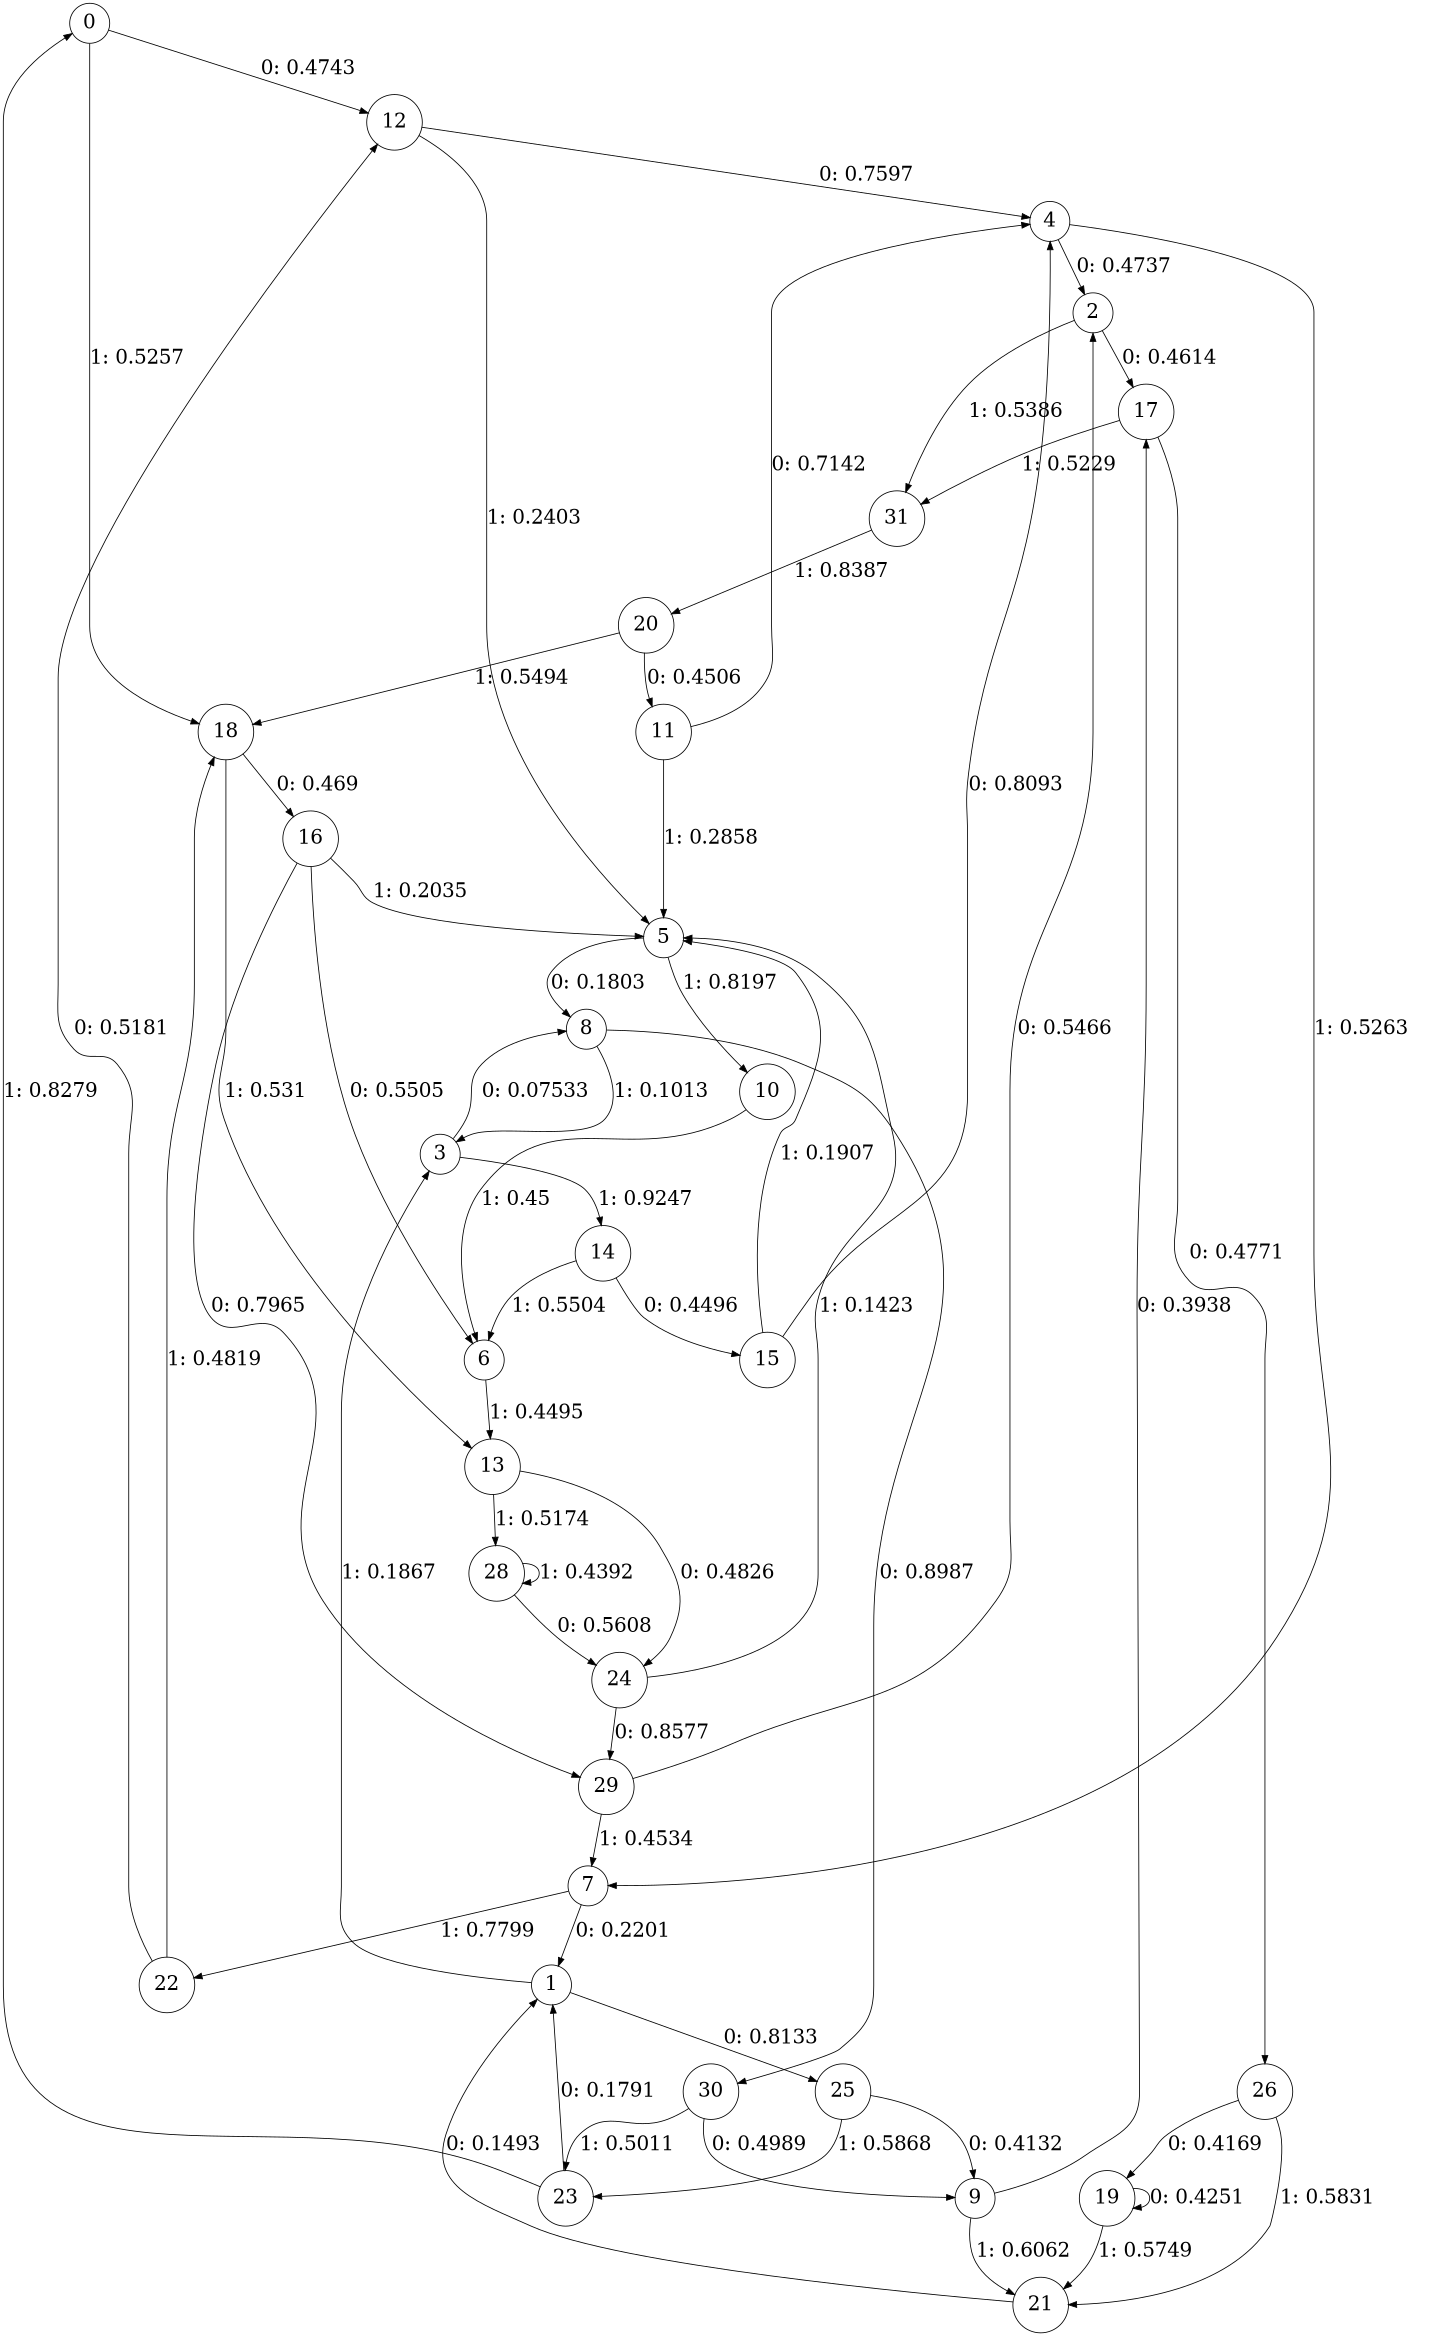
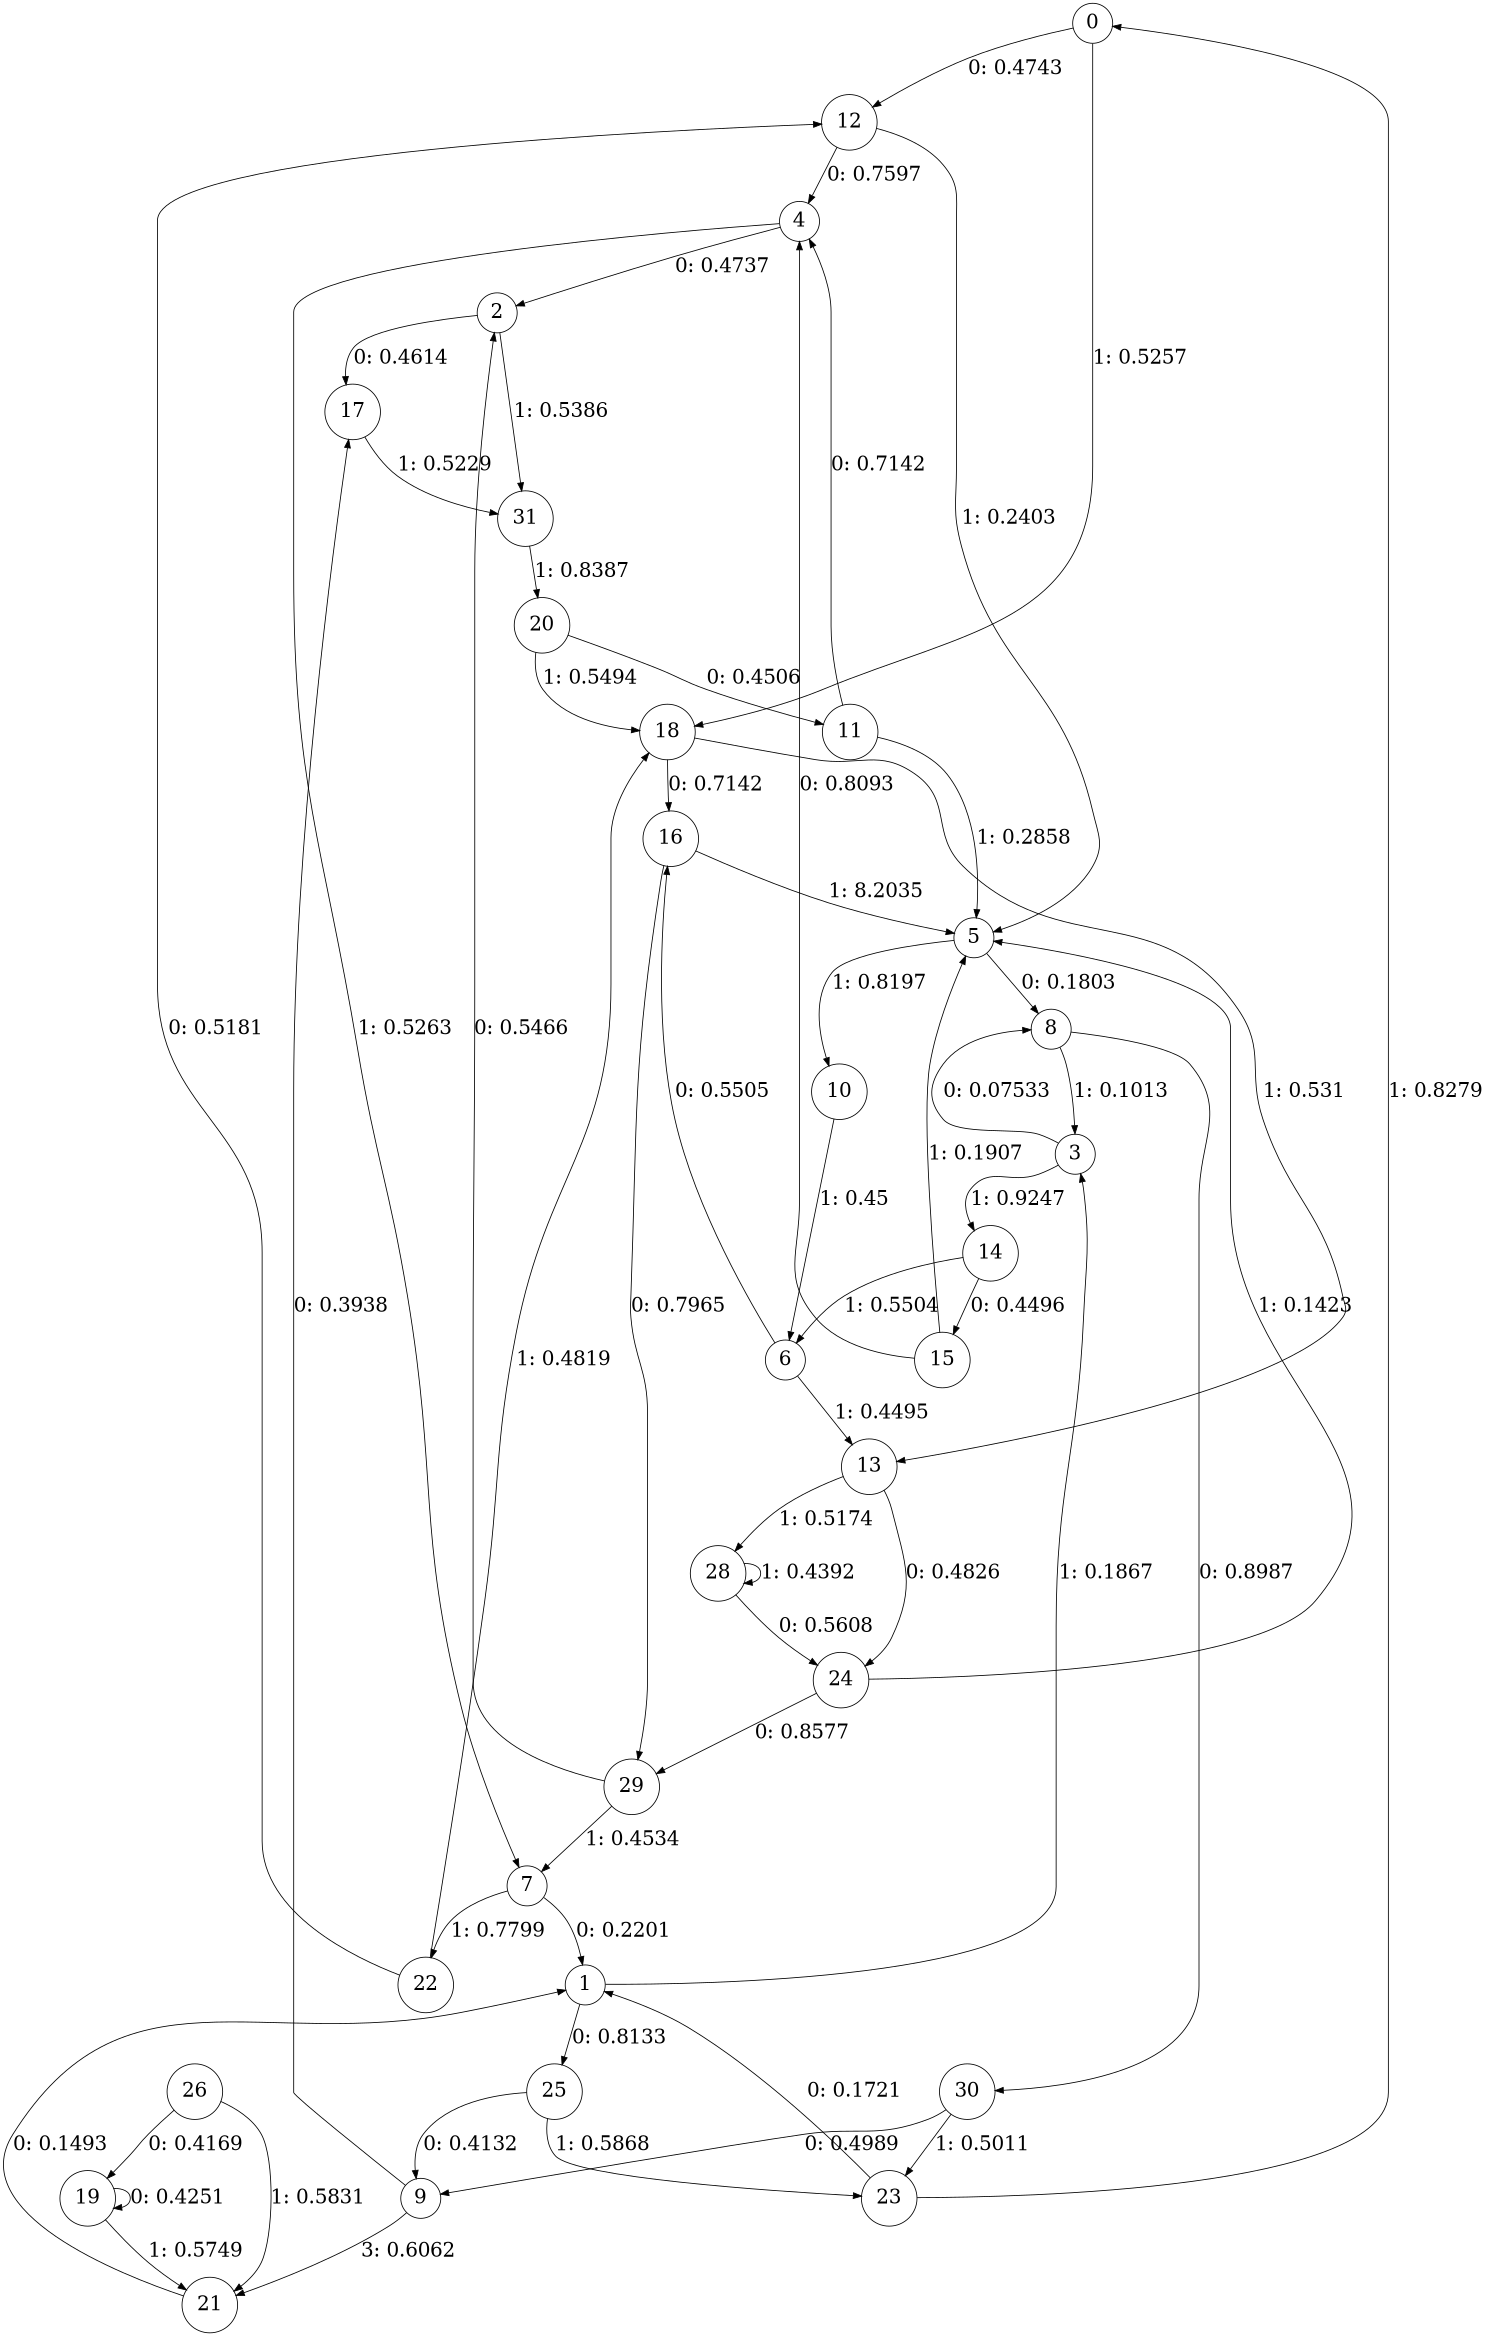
edge "18" -> "16": label "0: 0.469    " -> "0: 0.7142   "
edge "16" -> "5": label "1: 0.2035   " -> "1: 8.2035   "
edge "16" -> "6": reversed
edge "17" -> "26": removed, label "0: 0.4771"
edge "23" -> "1": label "0: 0.1791   " -> "0: 0.1721   "
edge "9" -> "21": label "1: 0.6062   " -> "3: 0.6062   "
